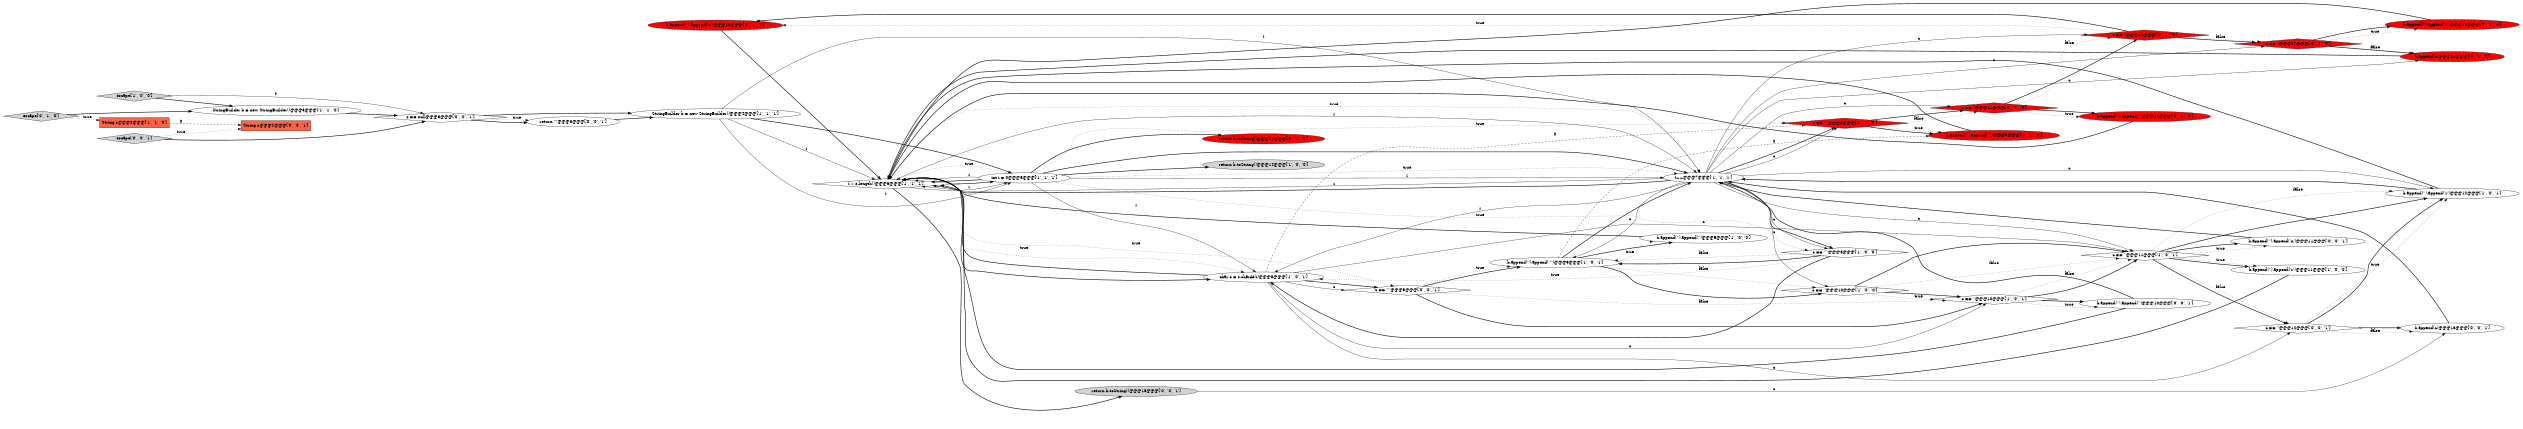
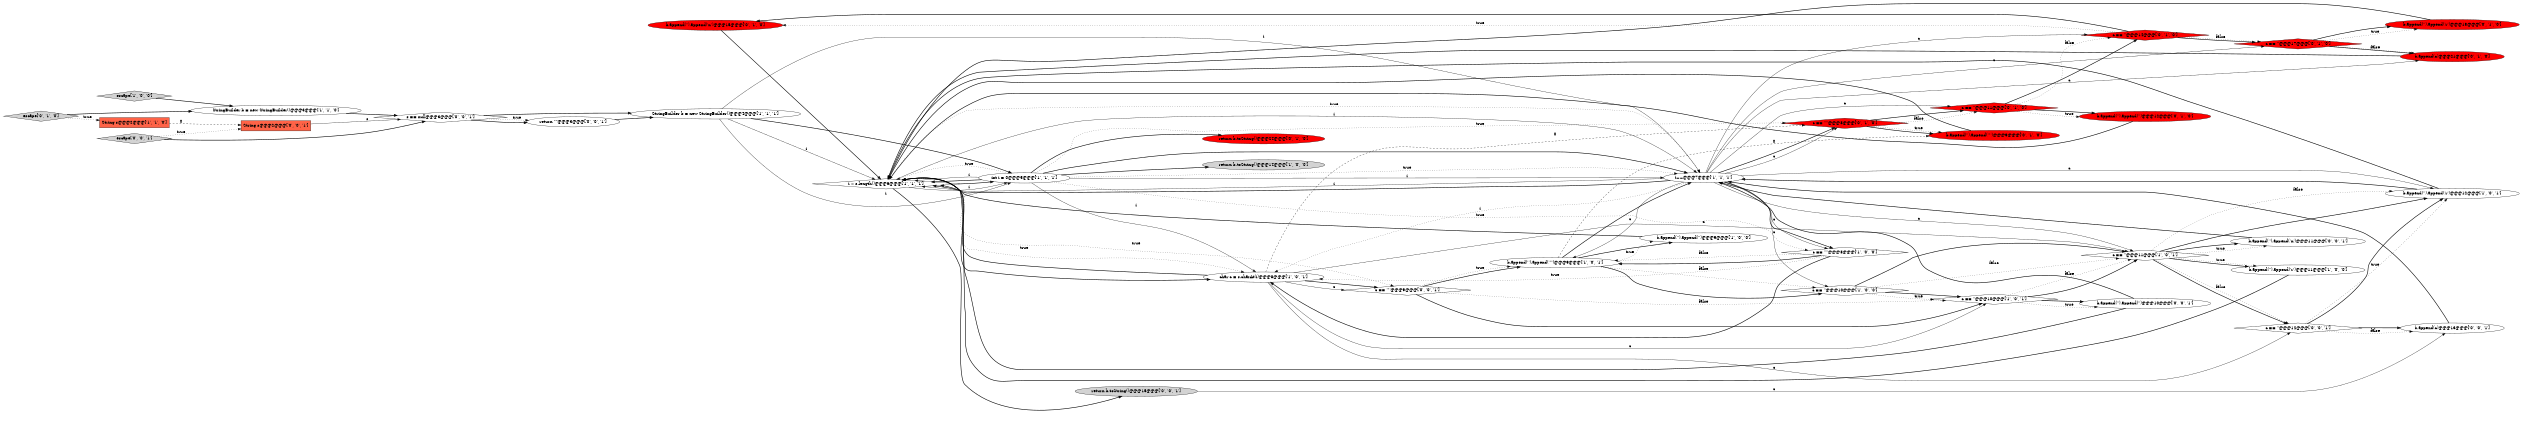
edge "escape['1', '0', '0']" -> "s == null@@@3@@@['0', '0', '1']": now "String s@@@2@@@['0', '0', '1']" -> "s == null@@@3@@@['0', '0', '1']"
edge "i++@@@7@@@['1', '1', '1']" -> "char c = s.charAt(i)@@@8@@@['1', '0', '1']": style solid -> dotted
